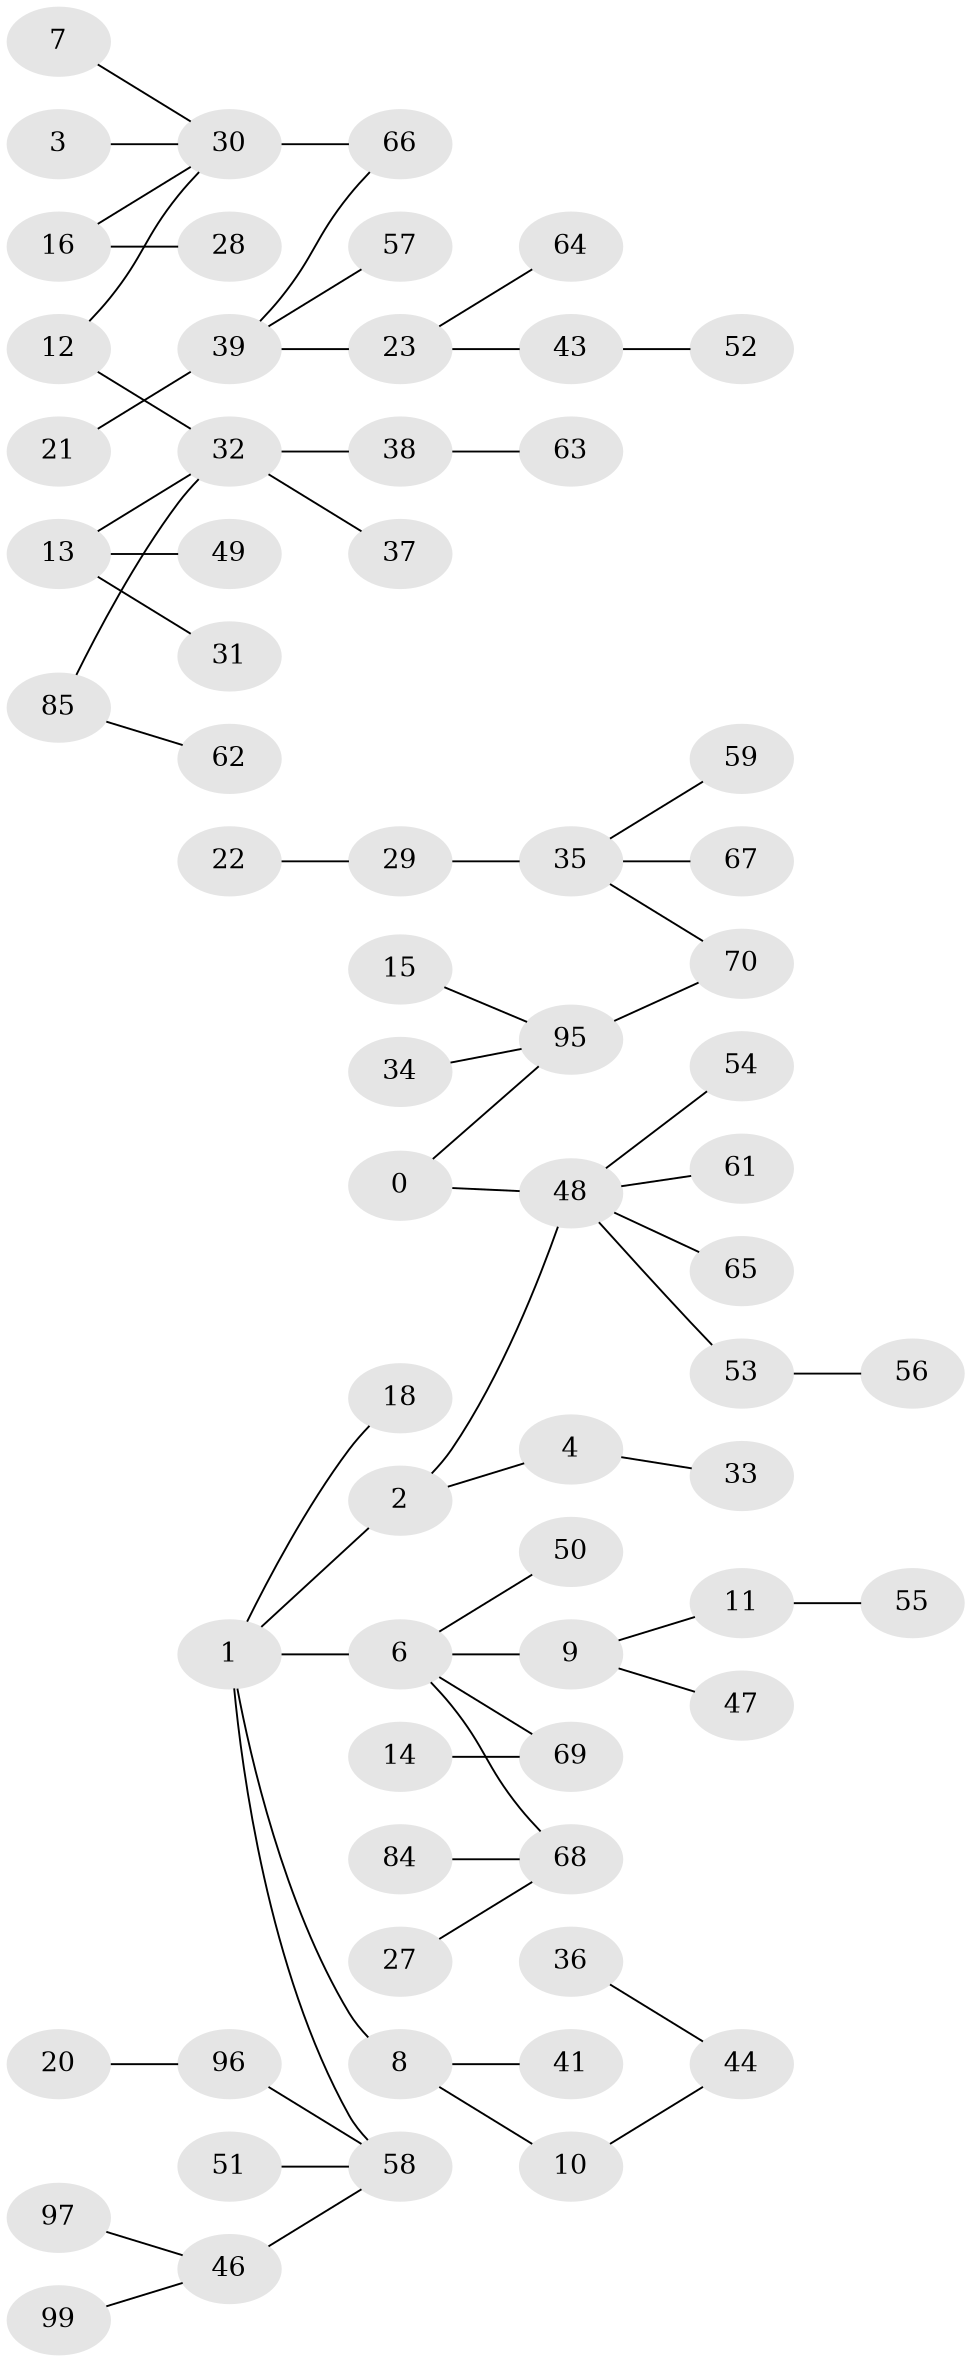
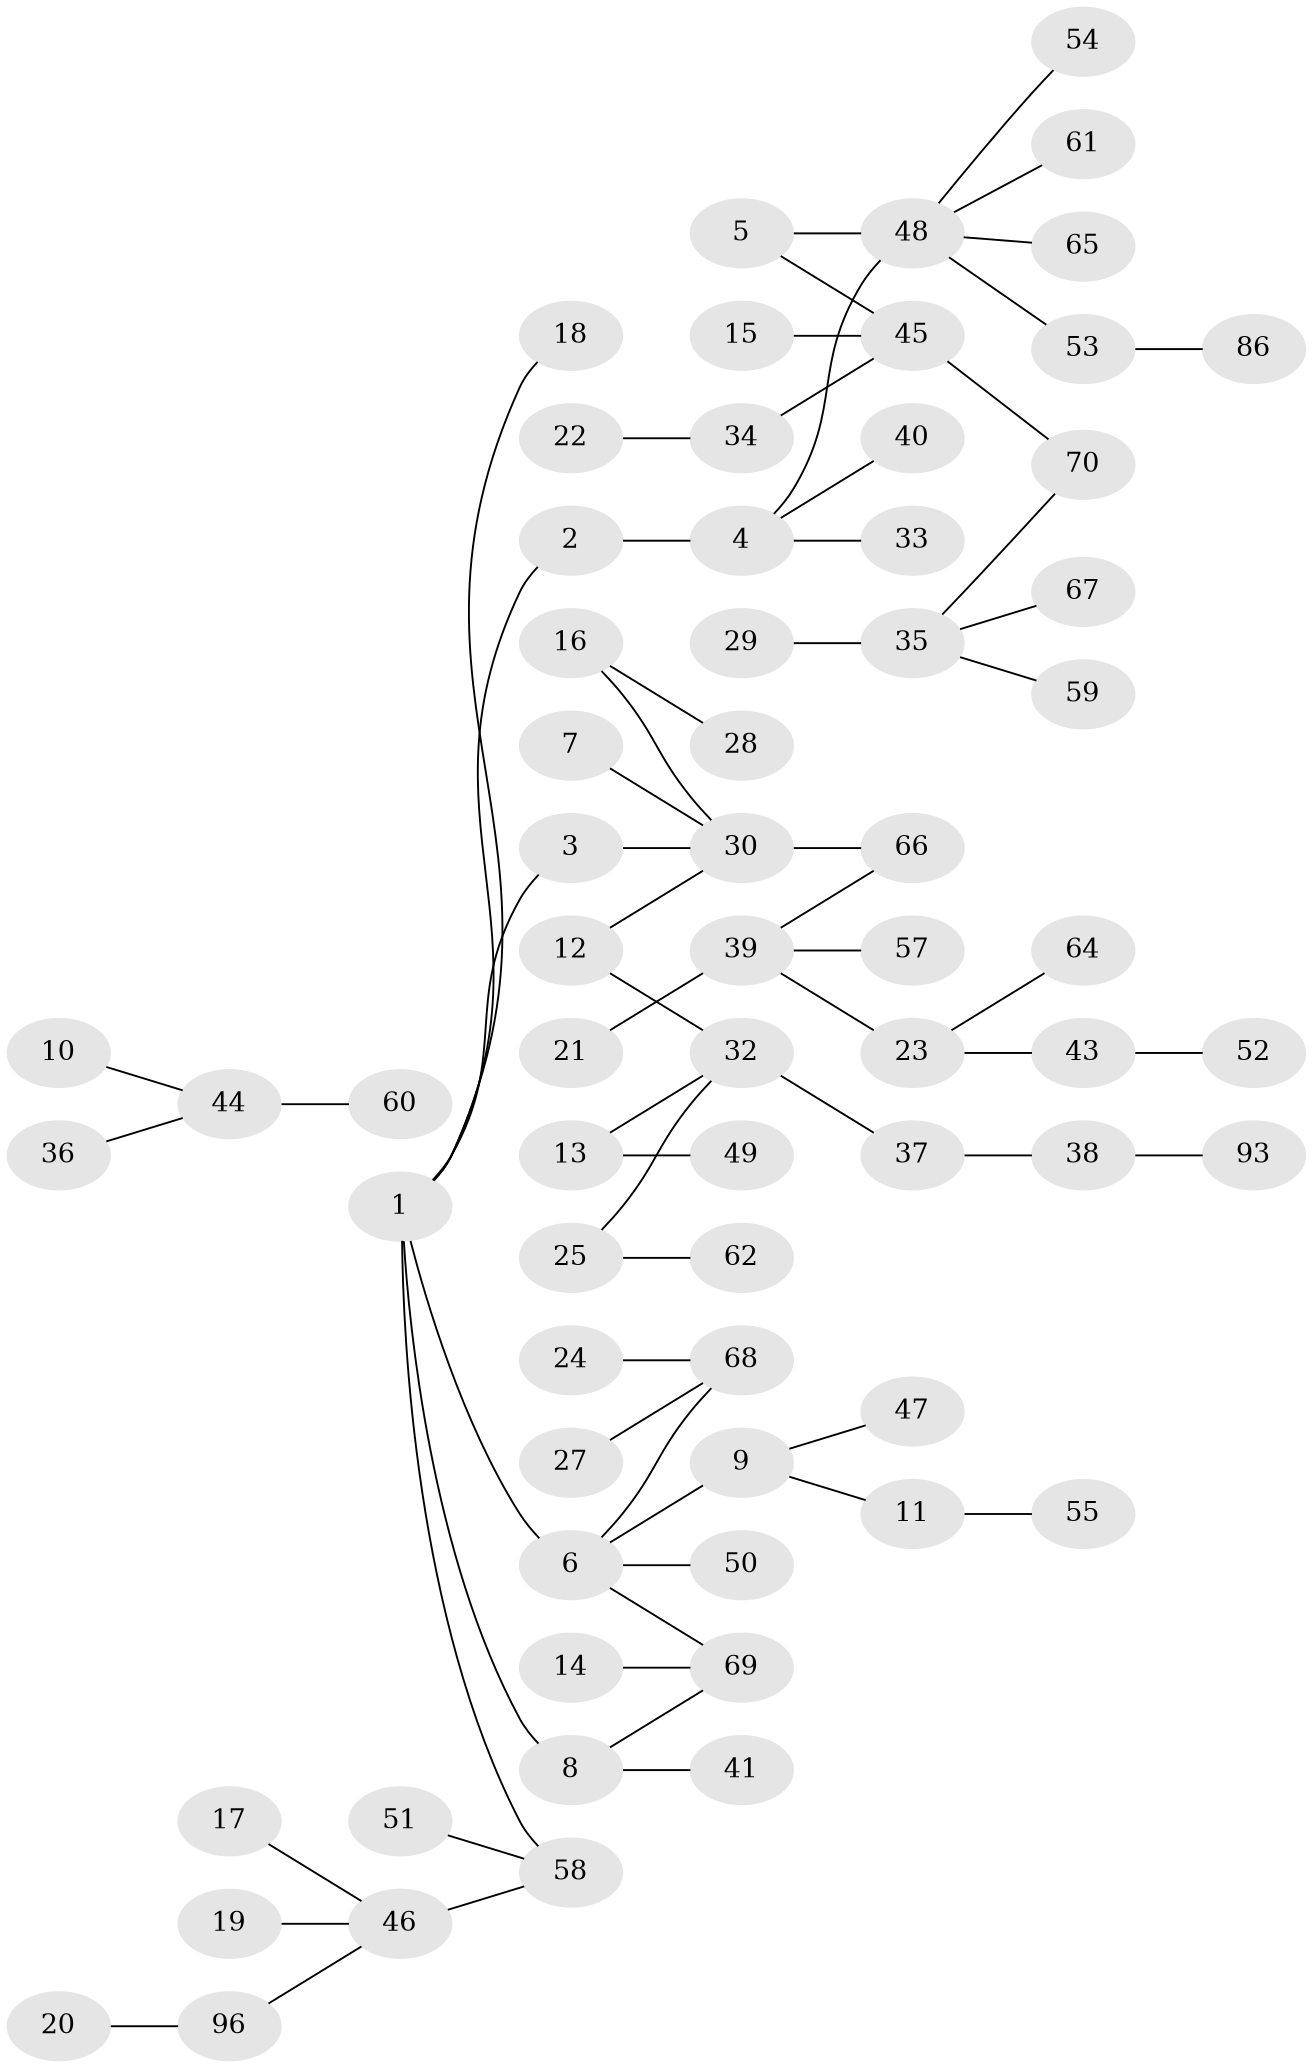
node "40": added
edge "32" -- "38": now "37" -- "38"
node "63": label "63" -> "93"
node "31": removed
node "85": label "85" -> "25"
edge "22" -- "29": now "22" -- "34"
edge "3" -- "1": added
node "95": label "95" -> "45"
node "60": added
node "0": label "0" -> "5"
edge "48" -- "2": now "48" -- "4"
node "56": label "56" -> "86"
node "84": label "84" -> "24"
edge "96" -- "58": now "96" -- "46"
edge "8" -- "10": now "8" -- "69"
node "97": label "97" -> "17"
node "99": label "99" -> "19"
